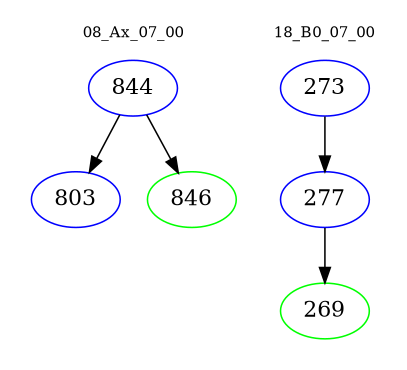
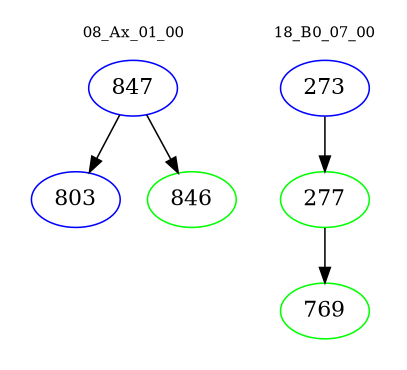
cluster "08_Ax_07_00": label "08_Ax_07_00" -> "08_Ax_01_00"
node "844": label "844" -> "847"
node "277": color blue -> green
node "269": label "269" -> "769"
